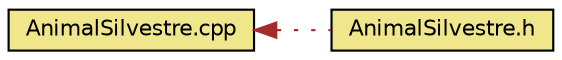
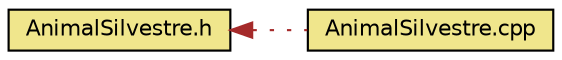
edge "AnimalSilvestre.h" -> "AnimalSilvestre.cpp": reversed
